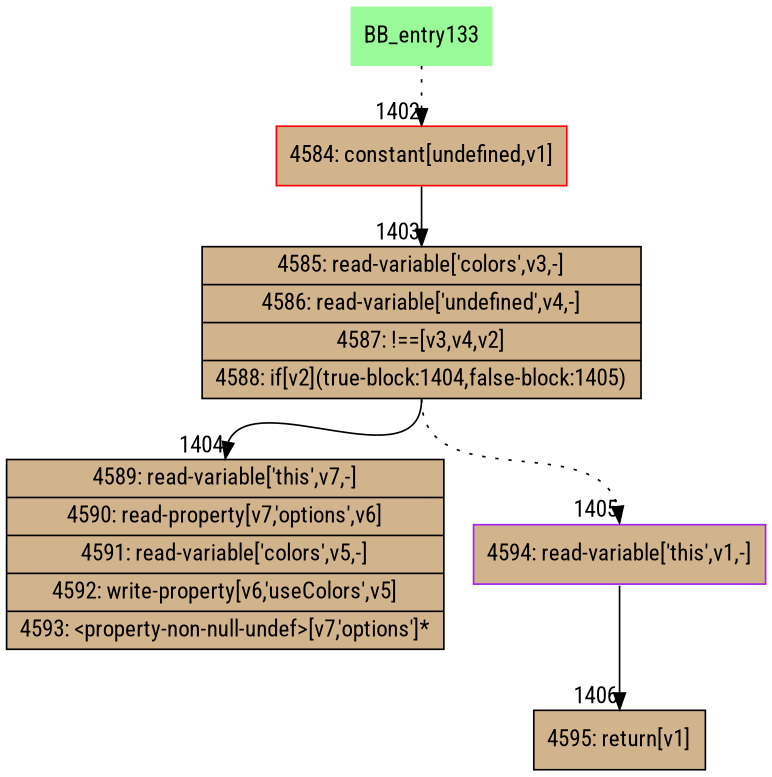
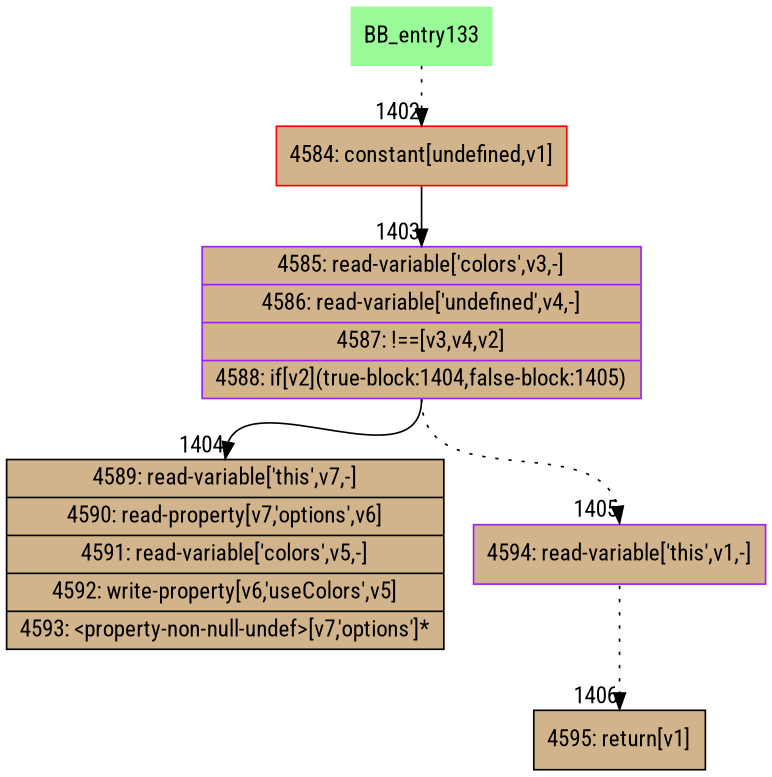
node "4585: read-variable['colors',v3,-]": color black -> purple
edge "4594: read-variable['this',v1,-]" -> "4595: return[v1]": style solid -> dotted
